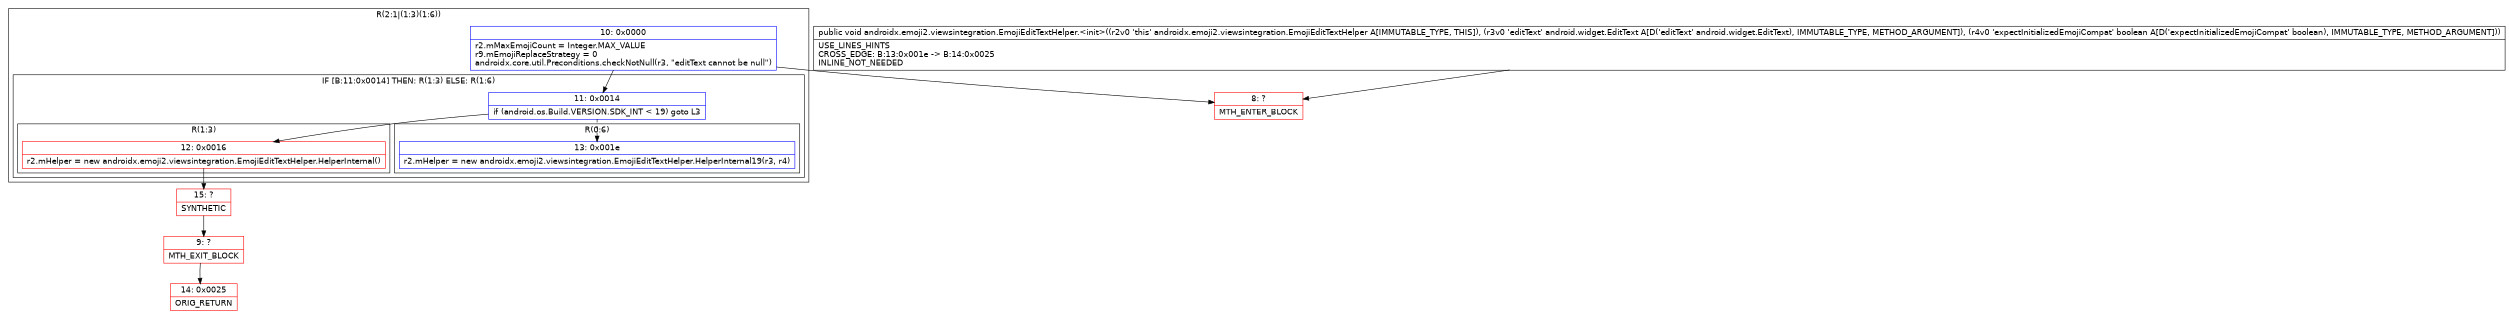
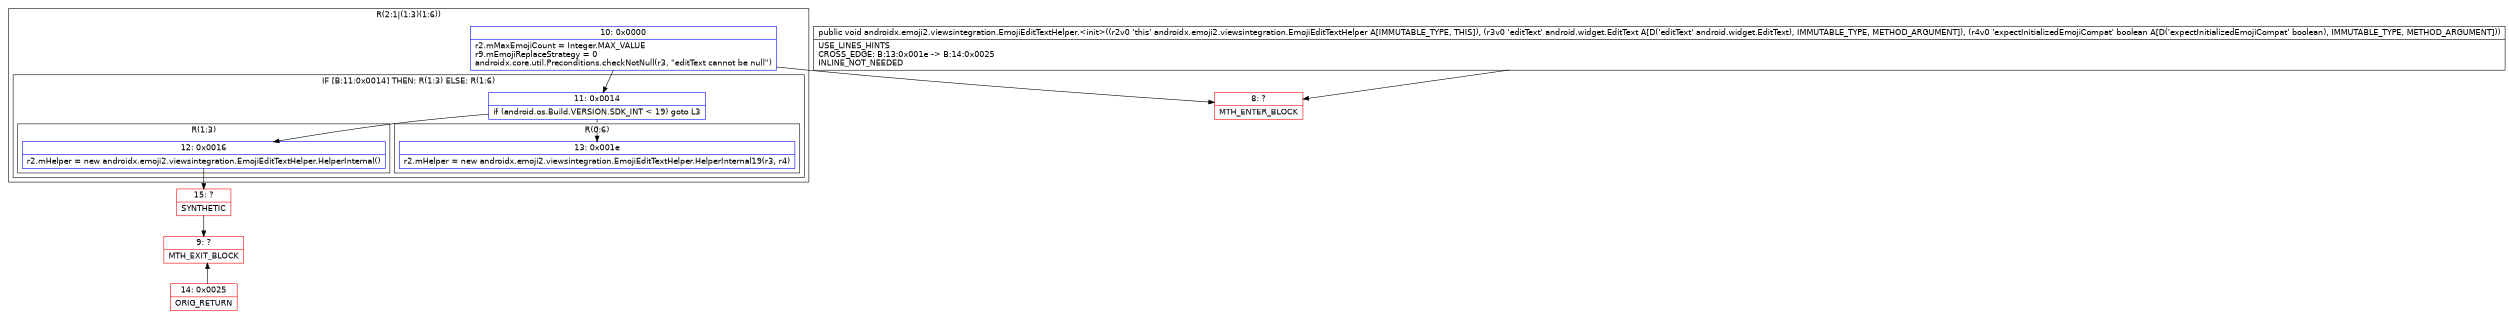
node "12: 0x0016": color red -> blue
edge "9: ?" -> "14: 0x0025": reversed
